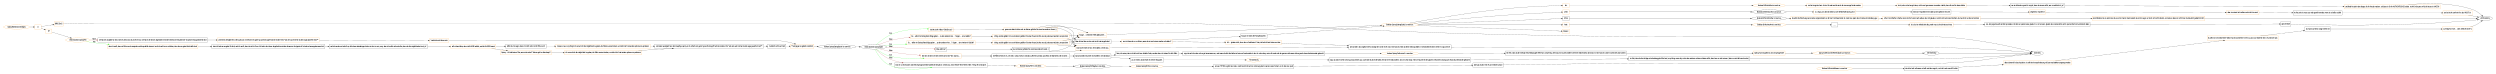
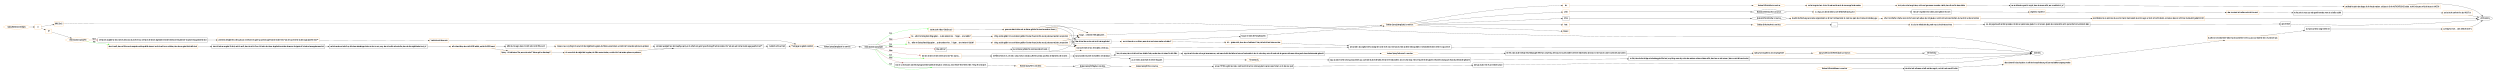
node "mein rat? respektiere ihre dafür und respektiere ihre zeit": label "mein rat? respektiere ihre dafür und respektiere ihre zeit" -> "mein rat? respektiere ihre ratten und respektiere ihre zeit"
